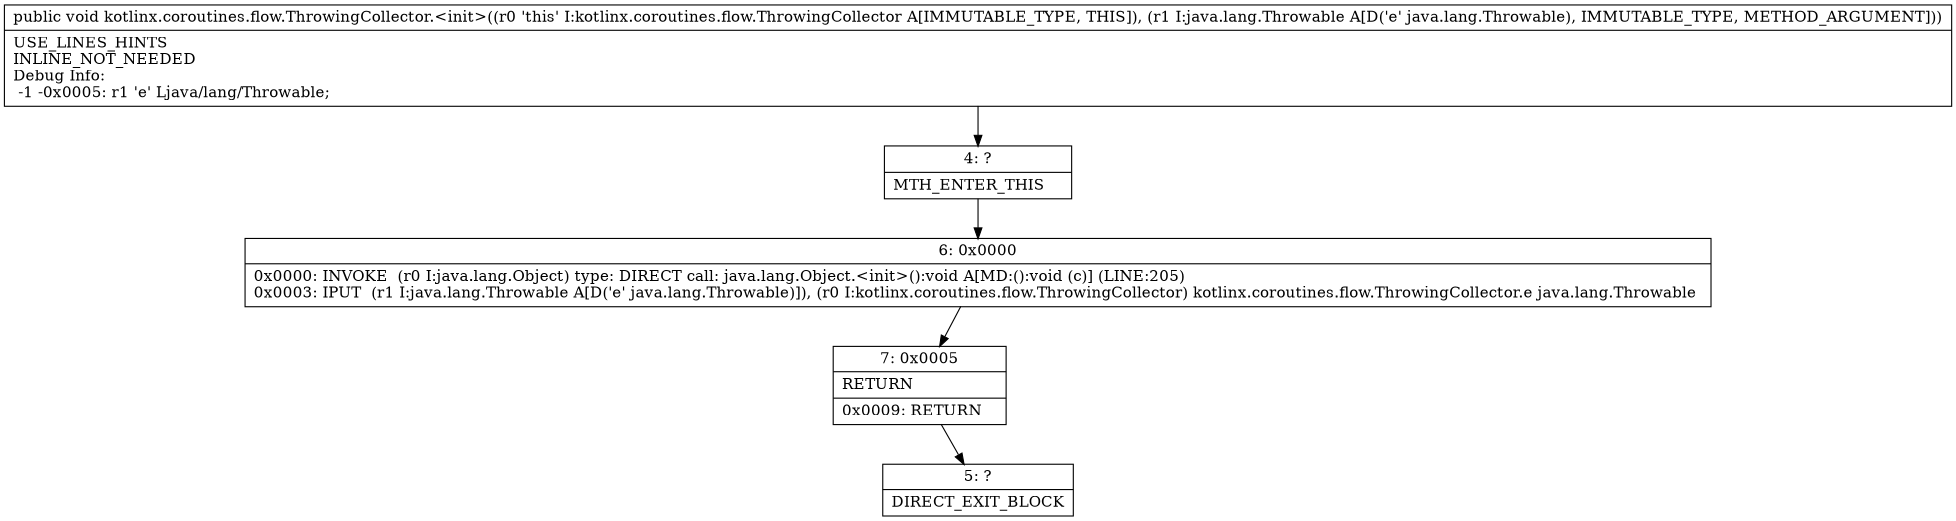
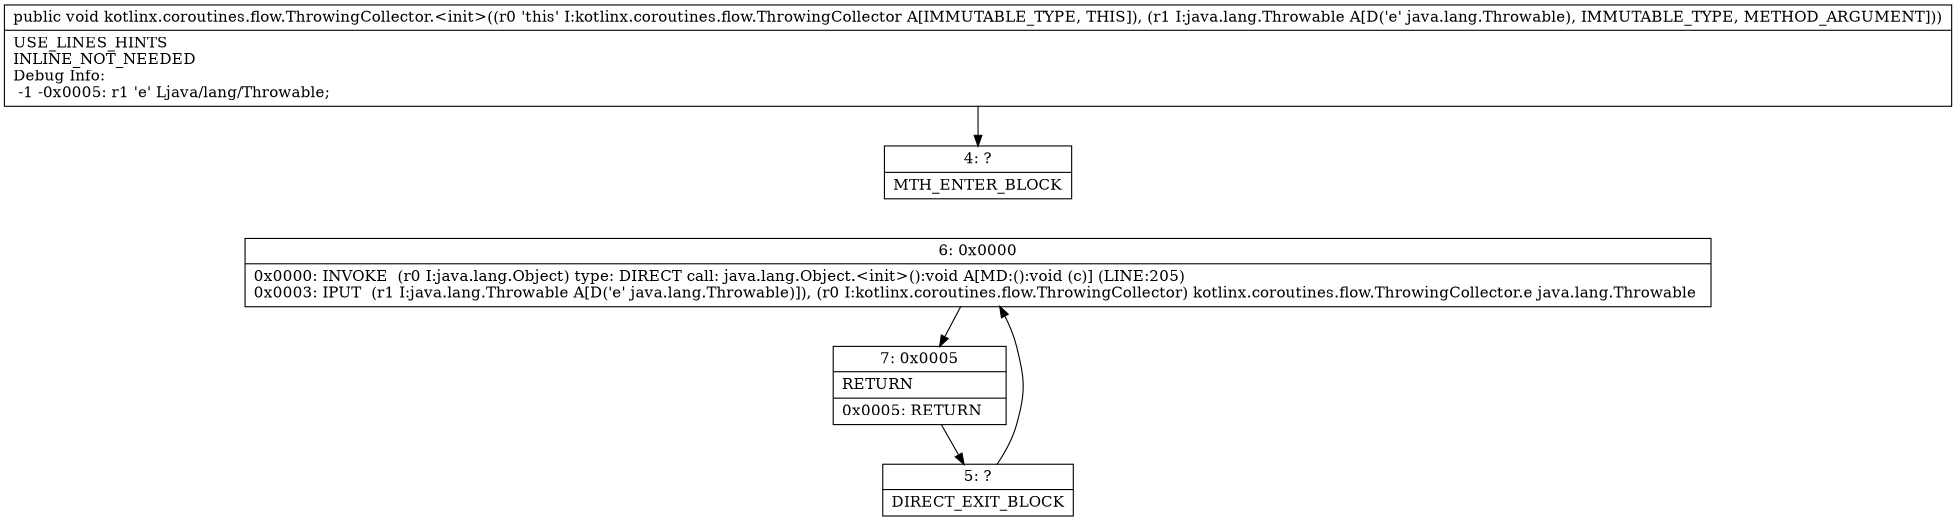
node "4: ?": text "MTH_ENTER_THIS" -> "MTH_ENTER_BLOCK"
edge "4: ?" -> "6: 0x0000": now "5: ?" -> "6: 0x0000"
node "7: 0x0005": text "0x0009: RETURN" -> "0x0005: RETURN"
